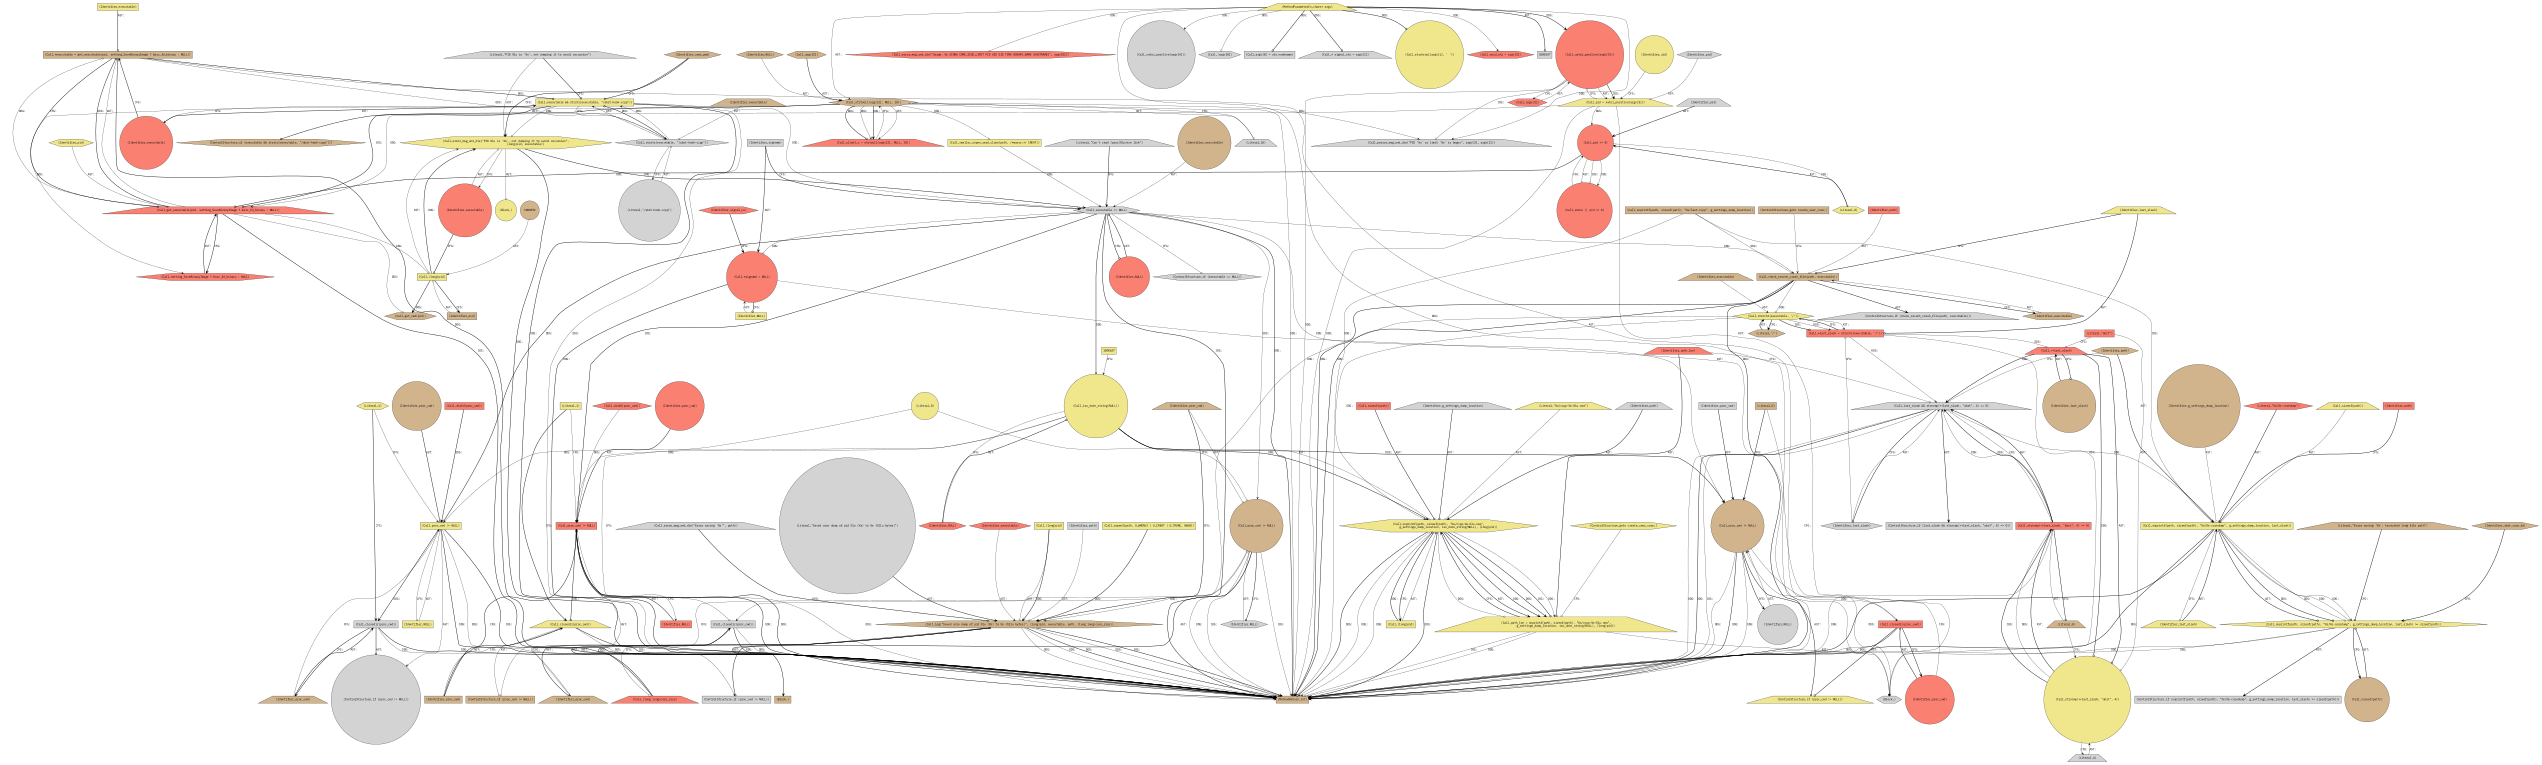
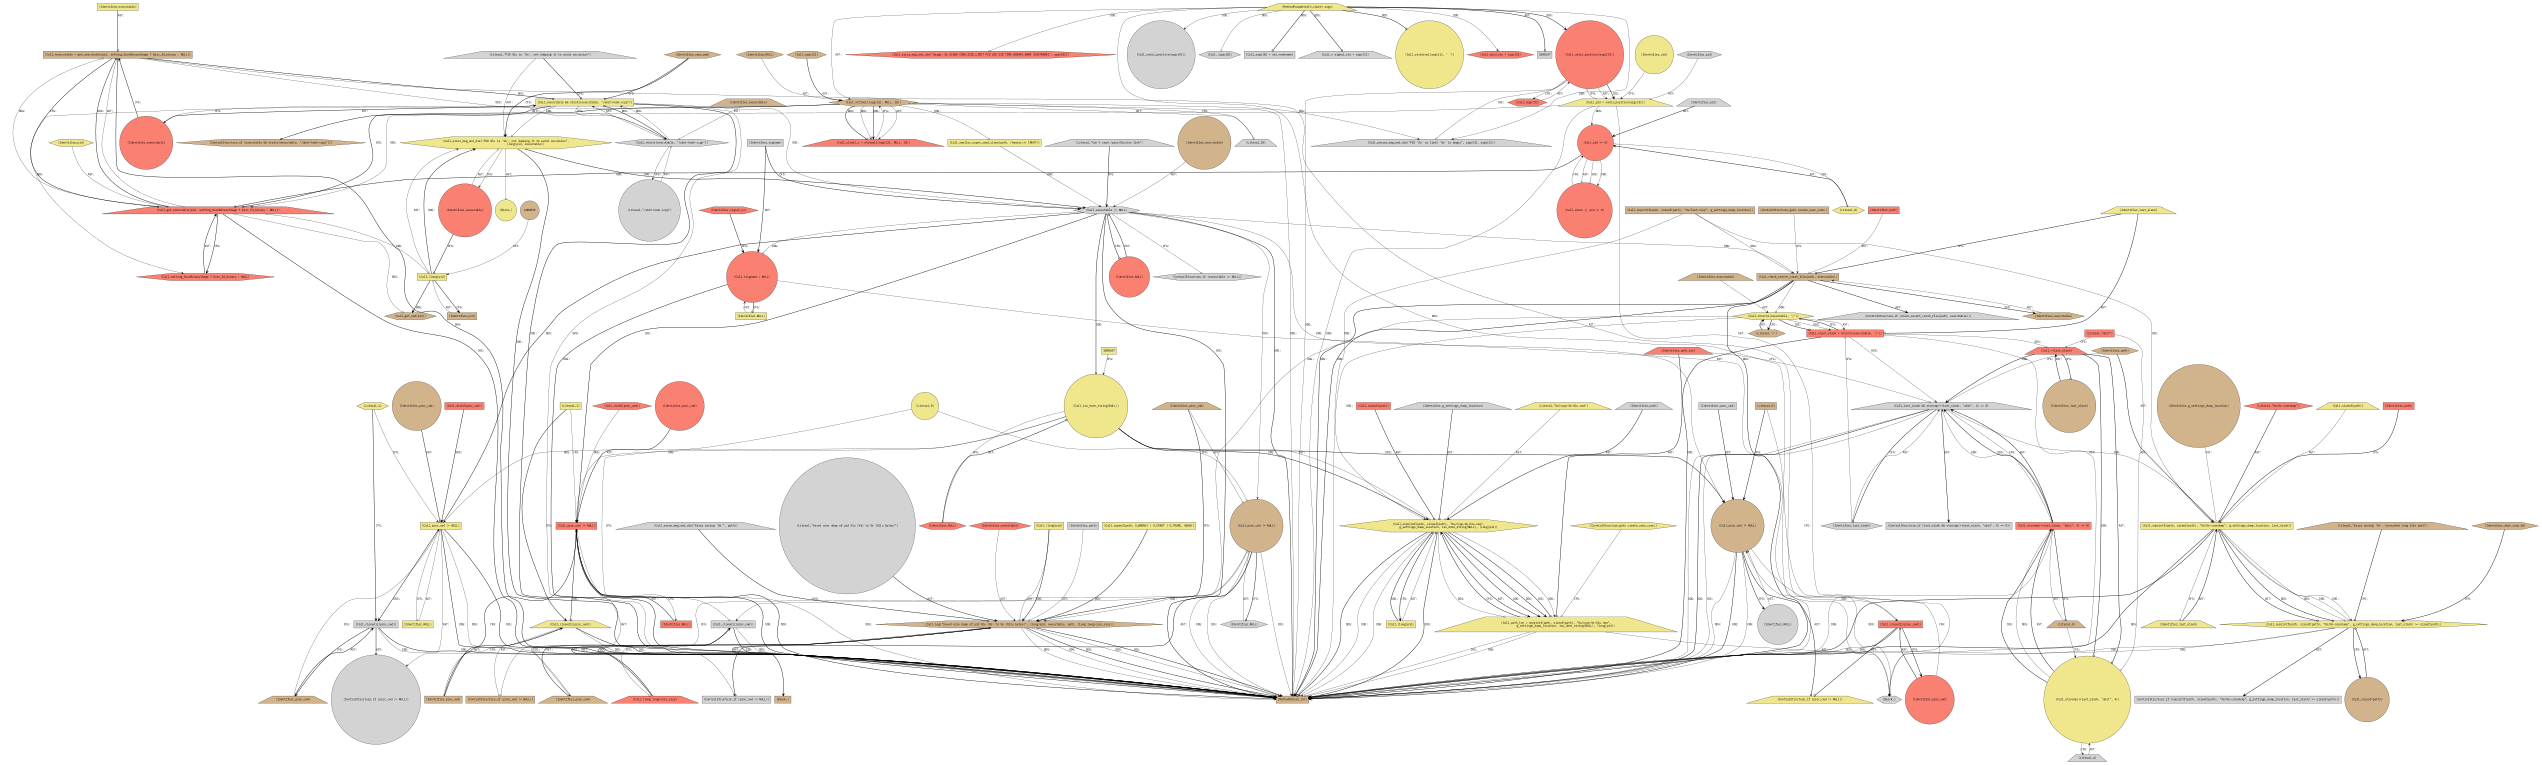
edge "(Call,*last_slash = strrchr(executable, '/'))" -> "(MethodReturn,int)": added, label "DDG:"
